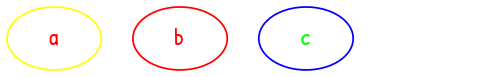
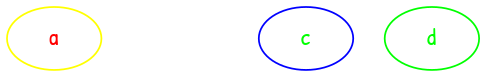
node "b": removed
node "d": added
